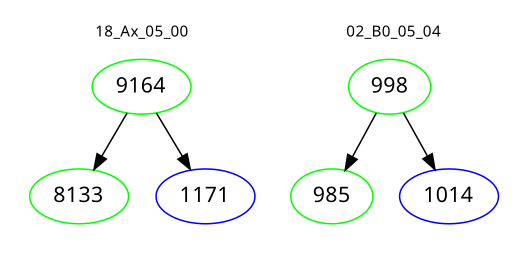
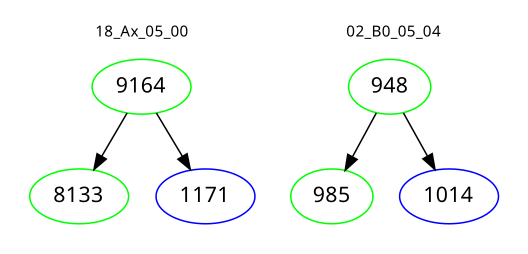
node "998": label "998" -> "948"
